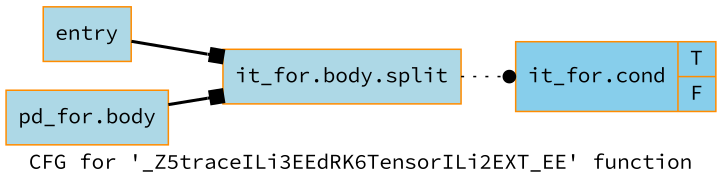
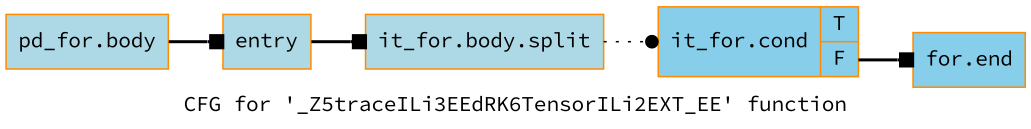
node "for.end": added
edge "pd_for.body" -> "it_for.body.split": now "pd_for.body" -> "entry"
